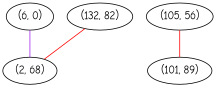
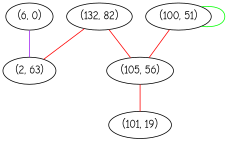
node "(100, 51)": added
edge "(132, 82)" -- "(105, 56)": added
node "(2, 68)": label "(2, 68)" -> "(2, 63)"
node "(101, 89)": label "(101, 89)" -> "(101, 19)"
